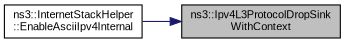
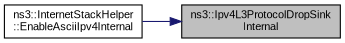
node "ns3::Ipv4L3ProtocolDropSink WithContext": label "ns3::Ipv4L3ProtocolDropSink WithContext" -> "ns3::Ipv4L3ProtocolDropSink Internal"
